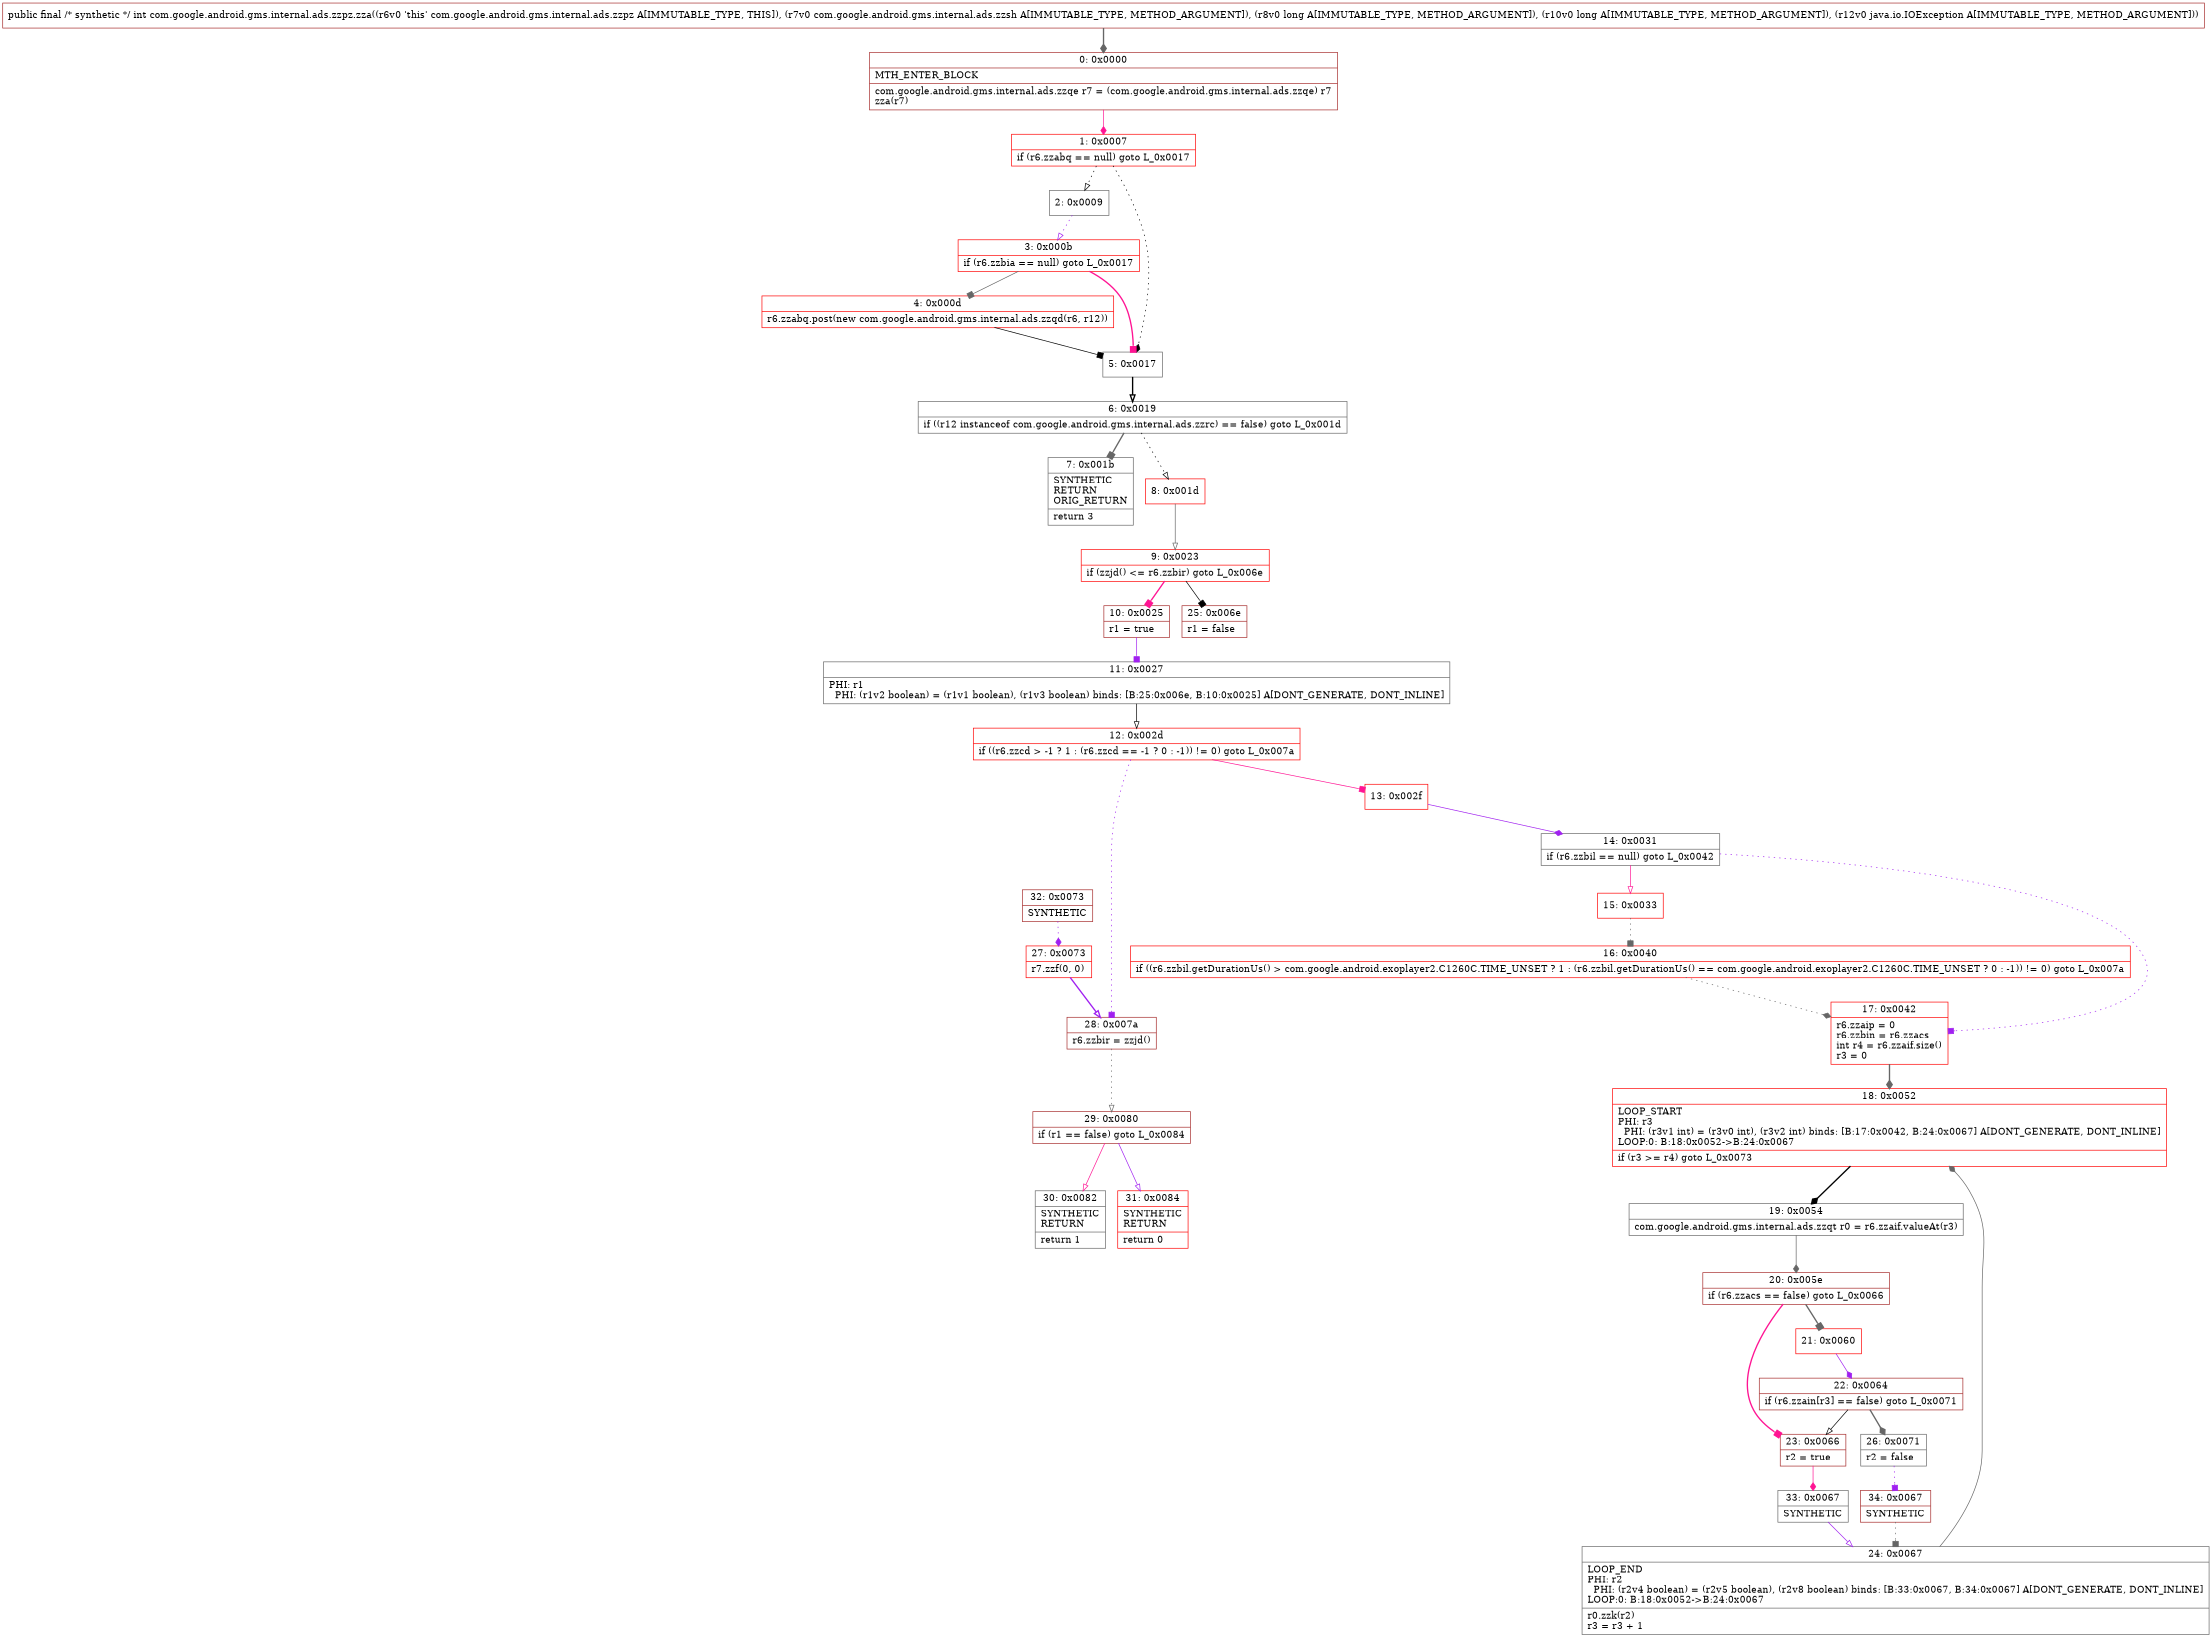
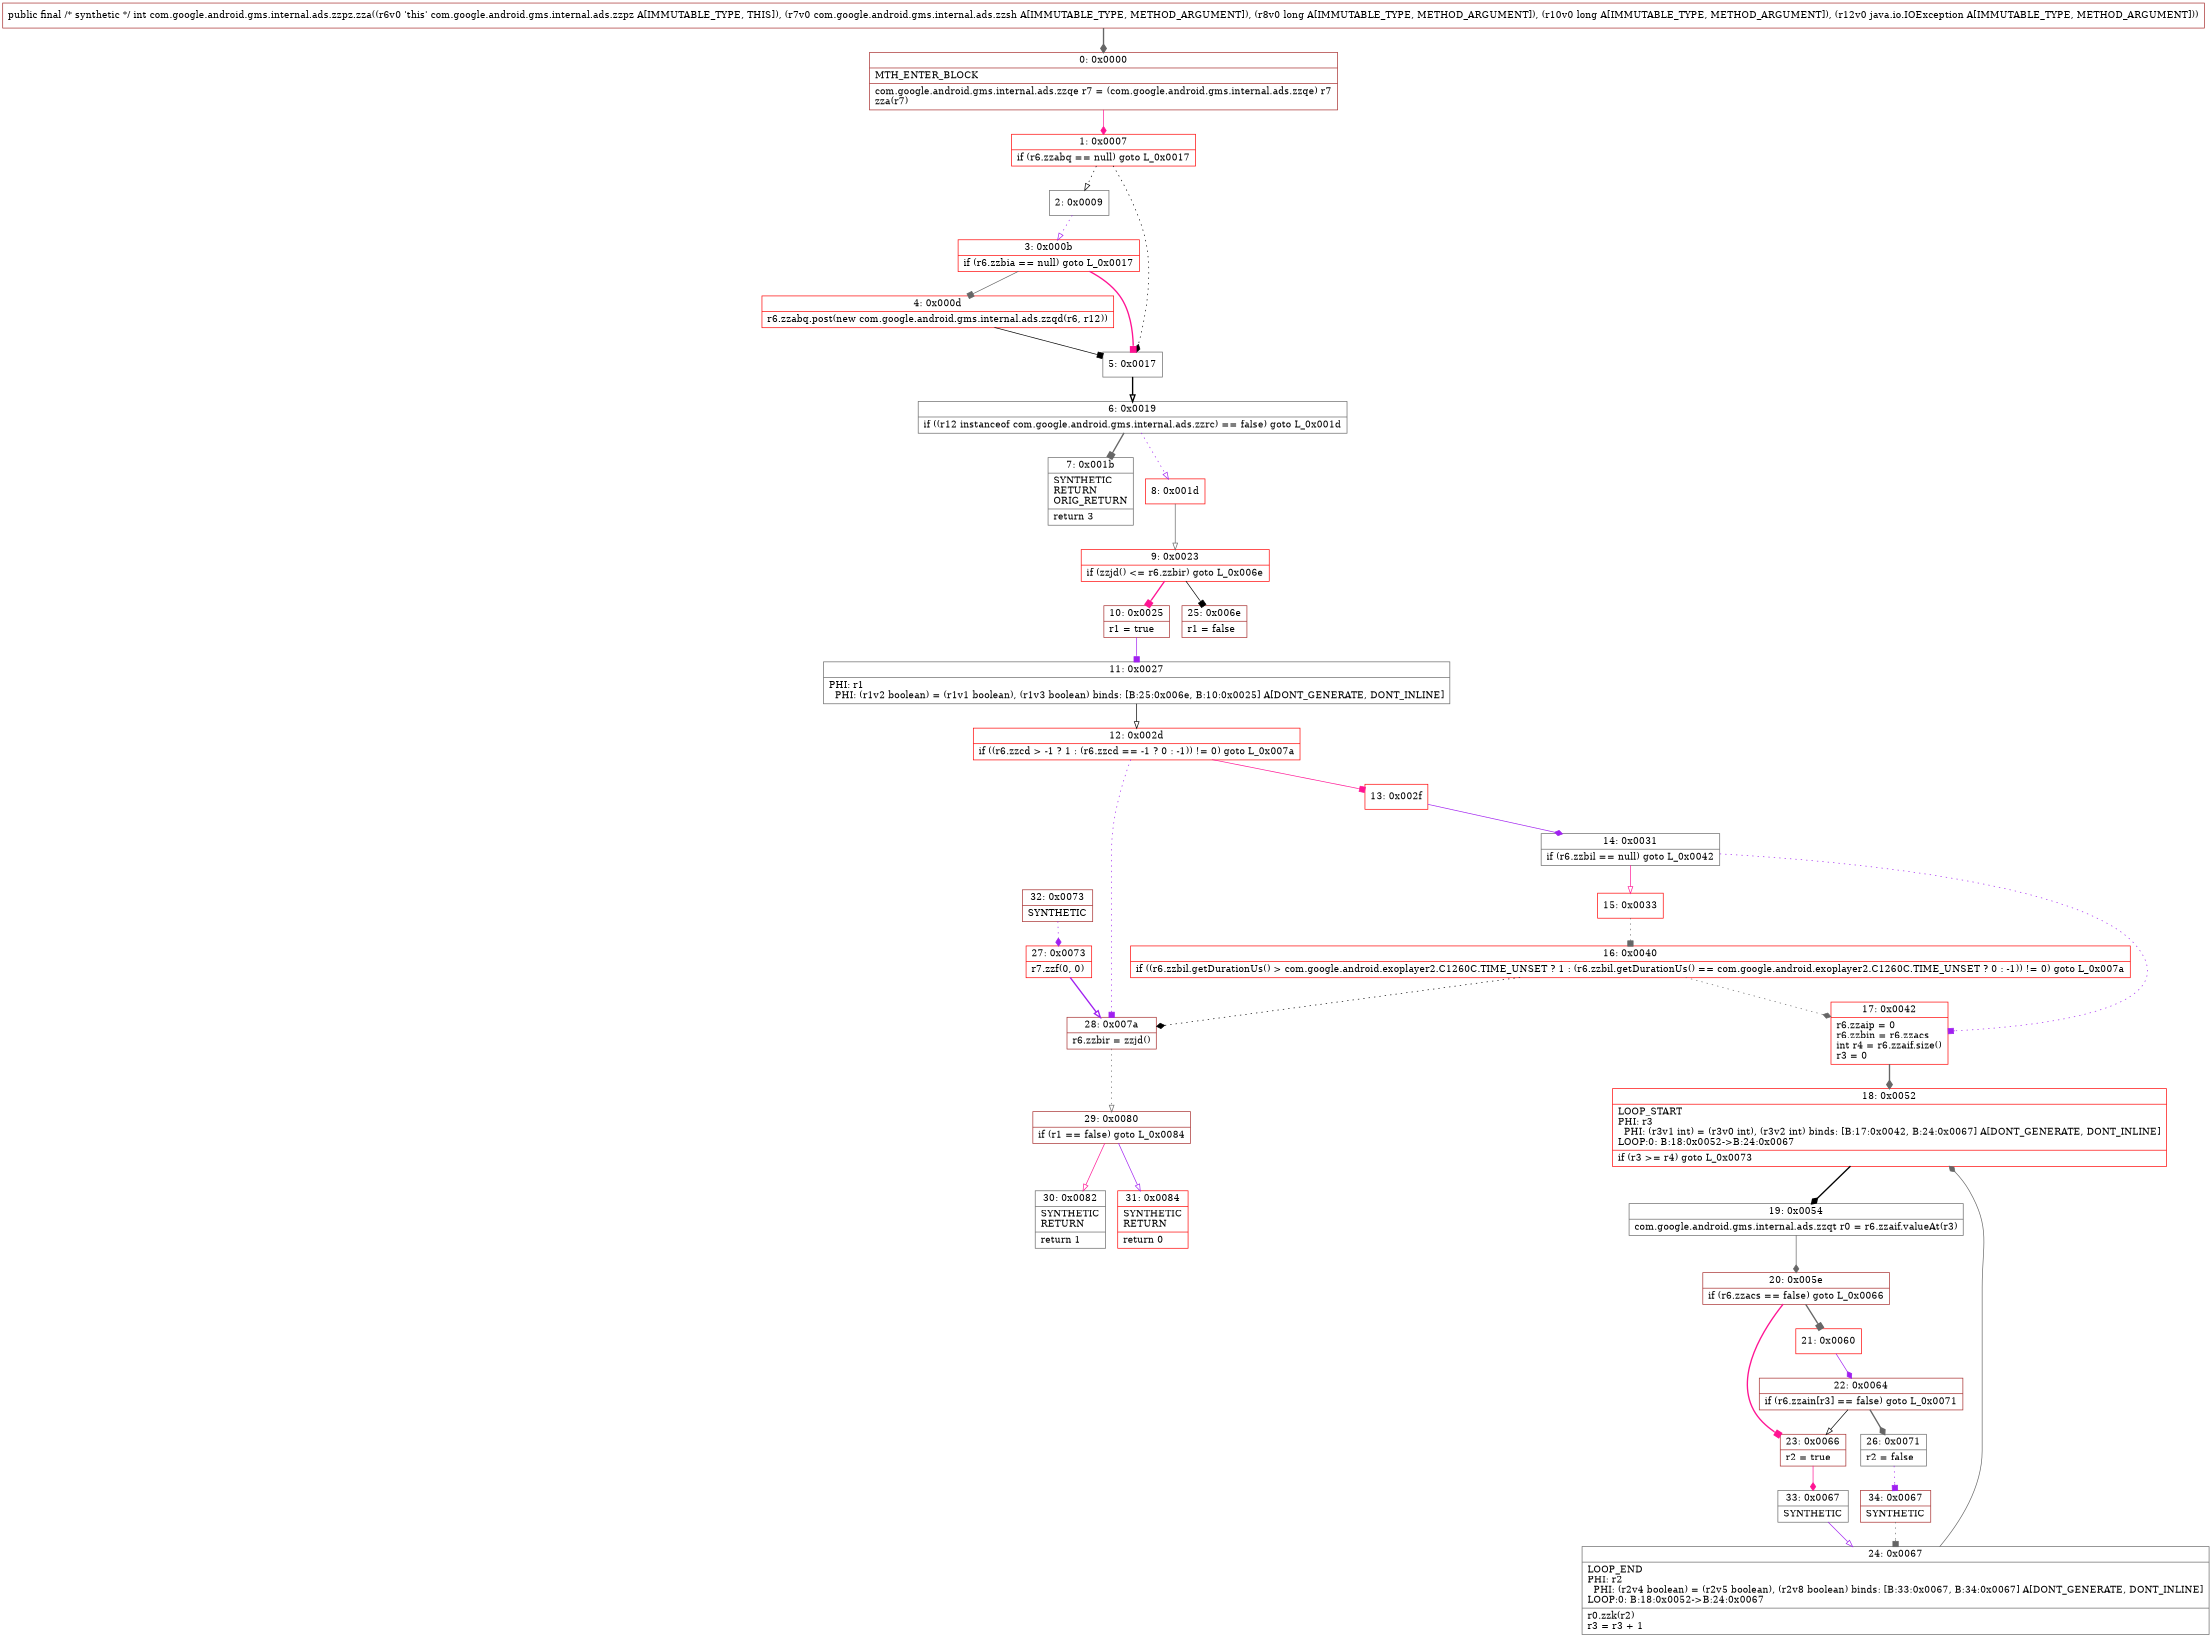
edge "6: 0x0019" -> "8: 0x001d": color black -> purple
edge "16: 0x0040" -> "28: 0x007a": added
